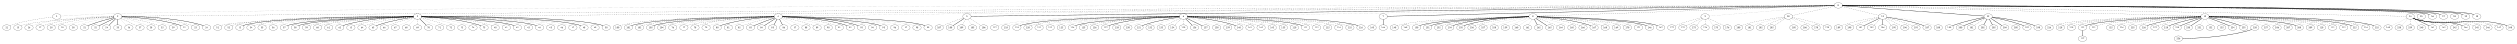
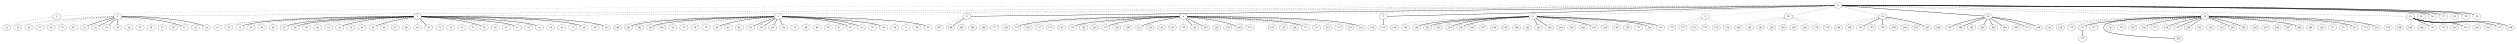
edge "14" -- "247": style dashed -> bold
node "142": removed
node "184": added
edge "220" -- "236": now "13" -- "236"
